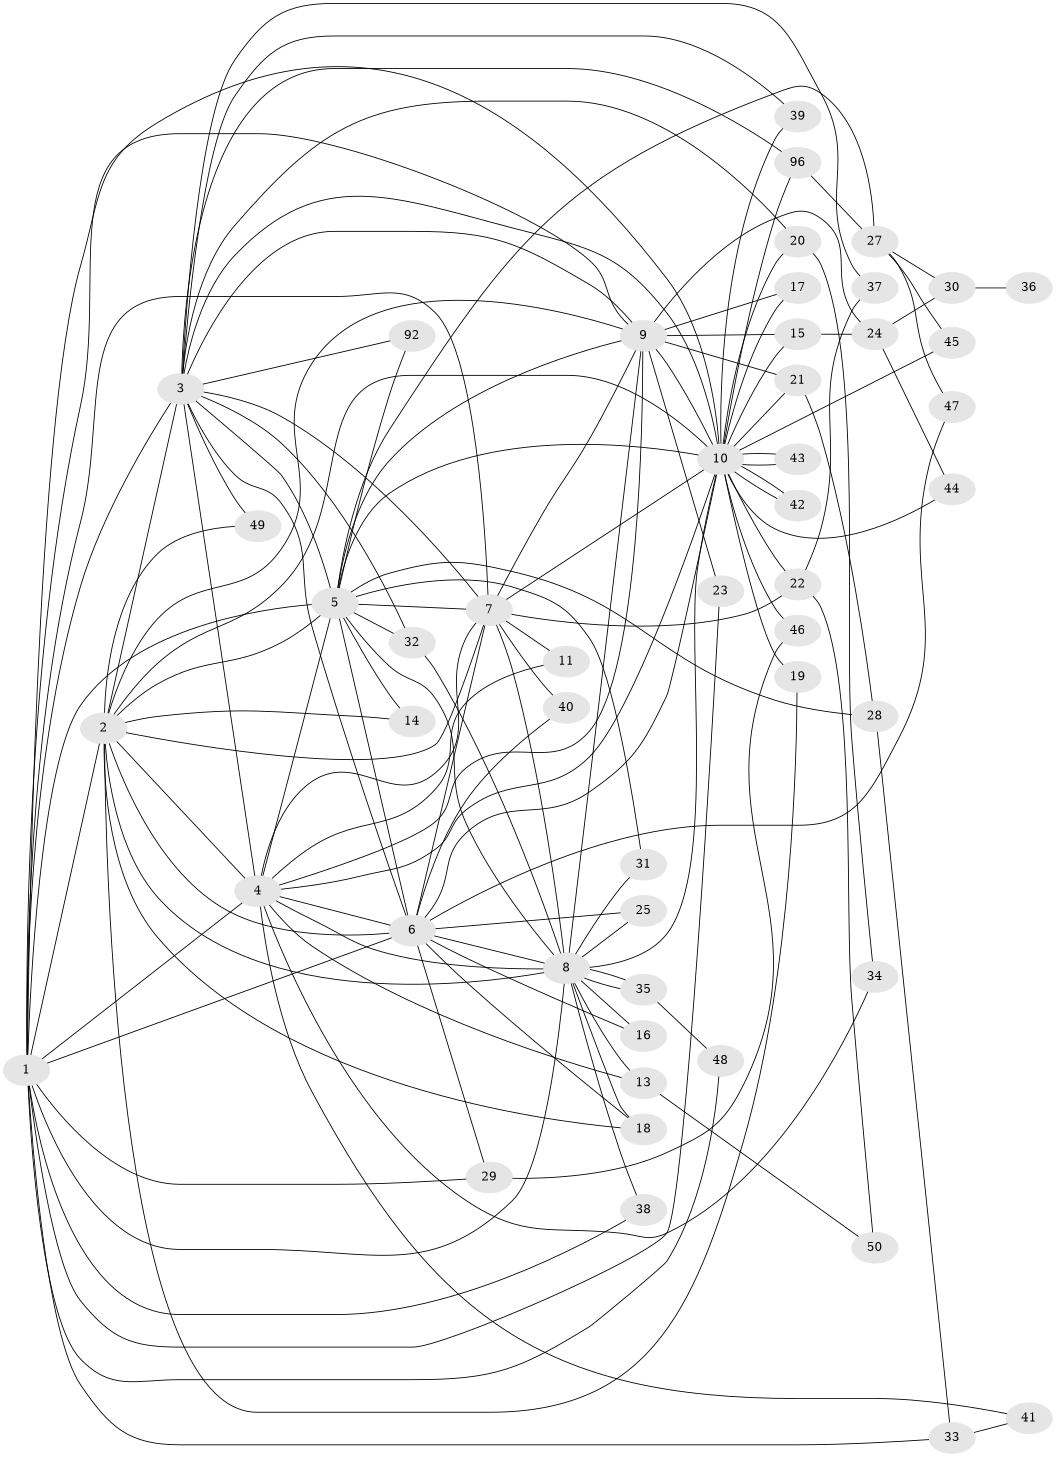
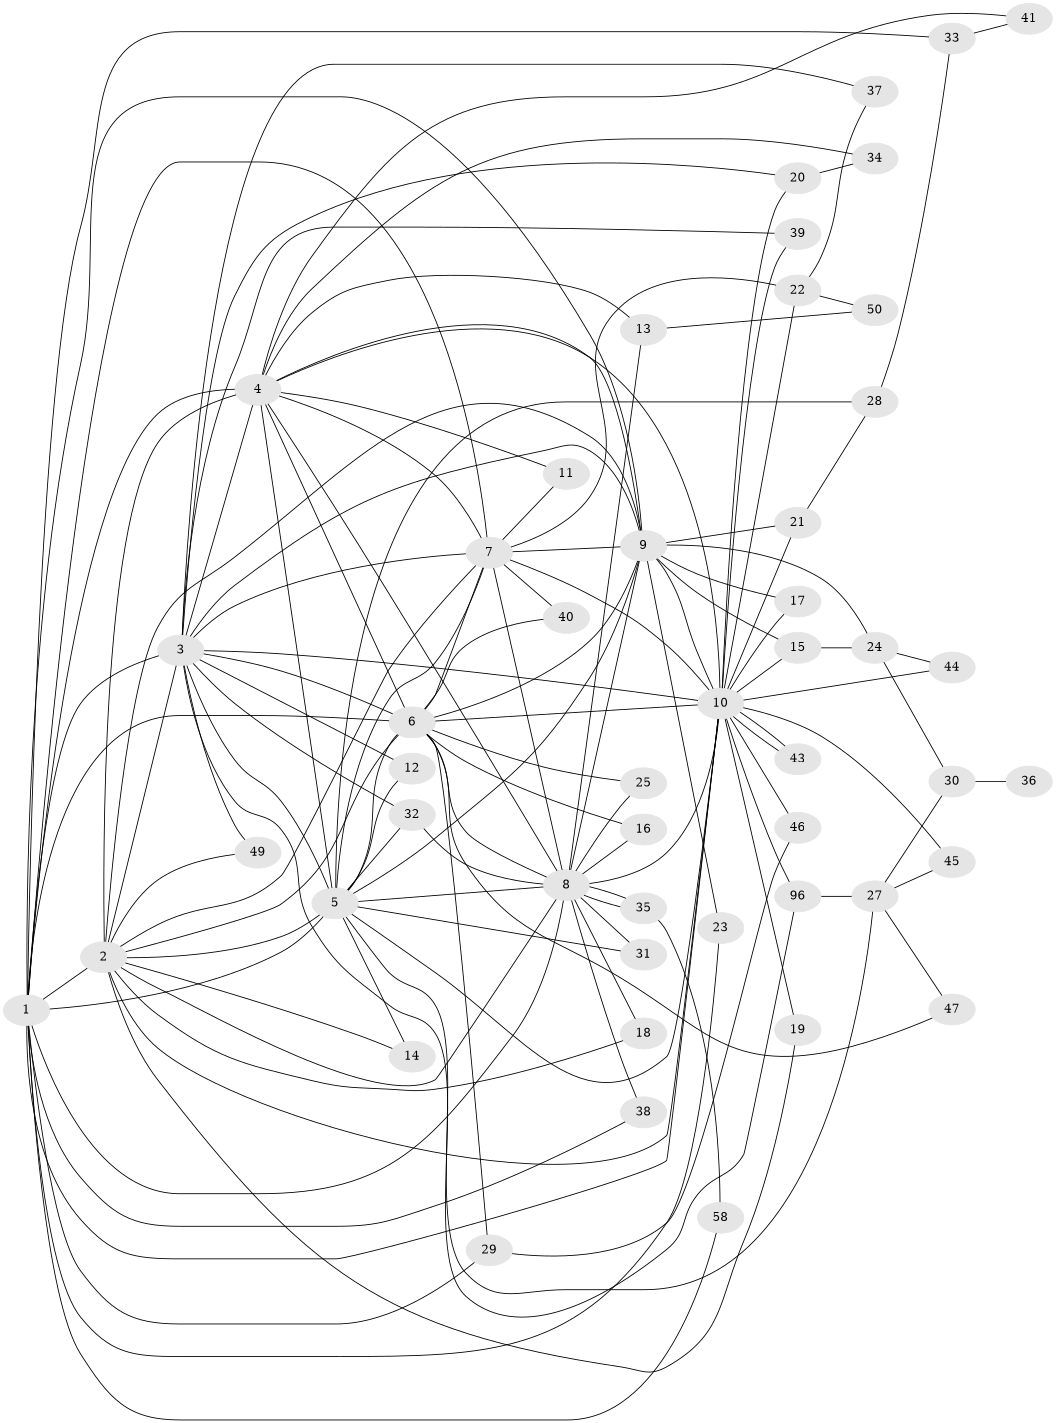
node "92": label "92" -> "12"
node "42": removed
edge "6" -- "18": now "6" -- "9"
node "48": label "48" -> "58"
